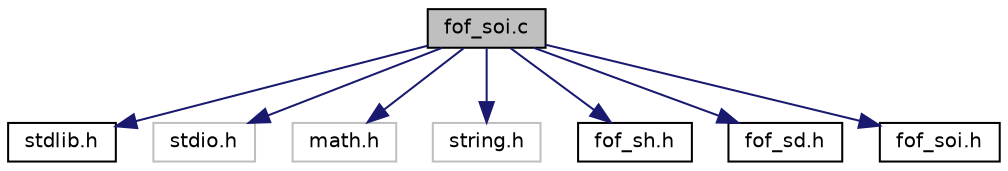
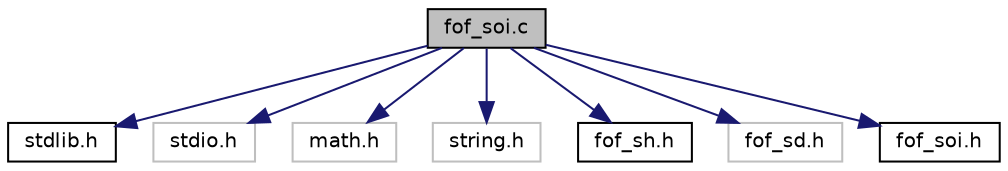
node "fof_sd.h": color black -> grey75
